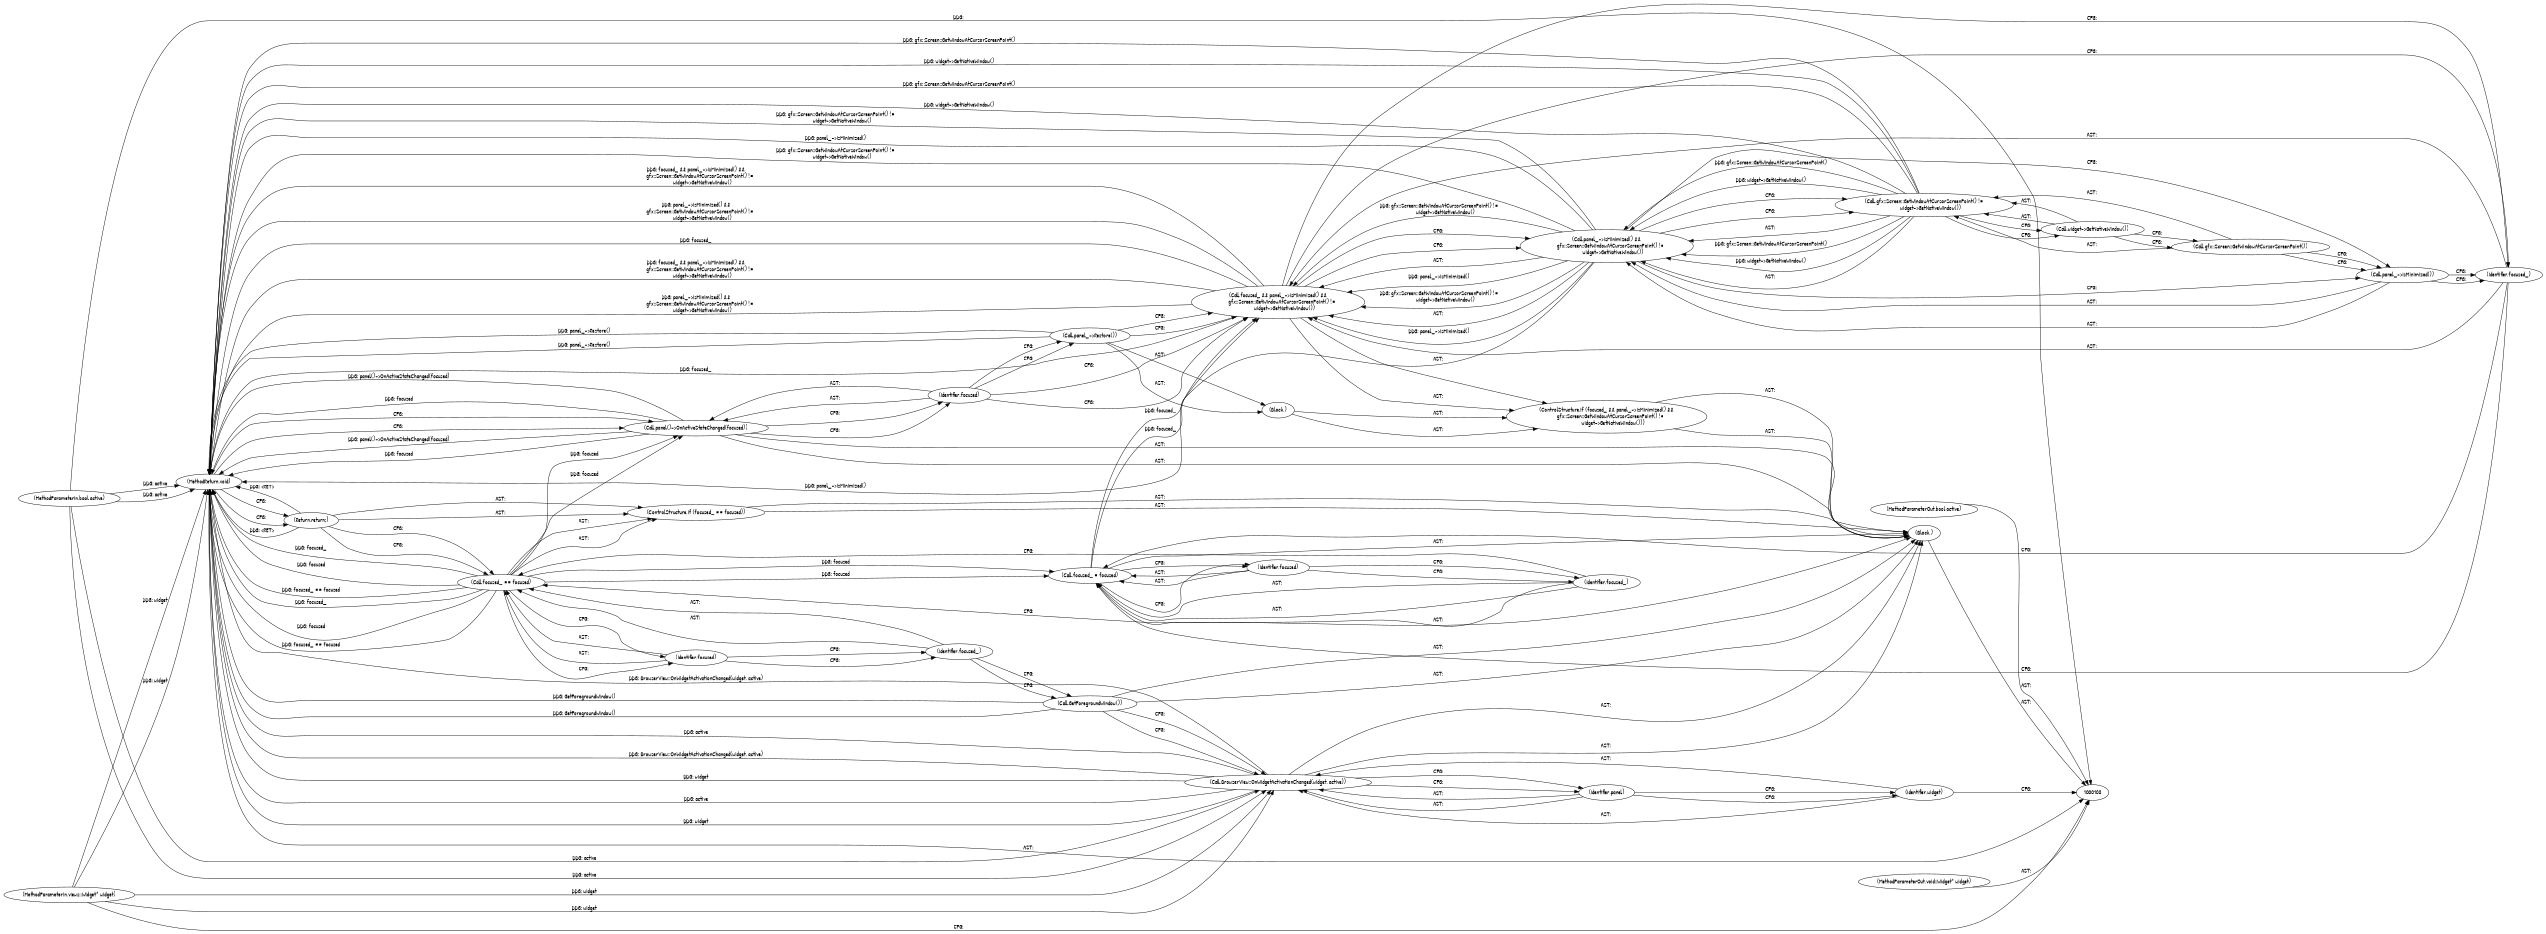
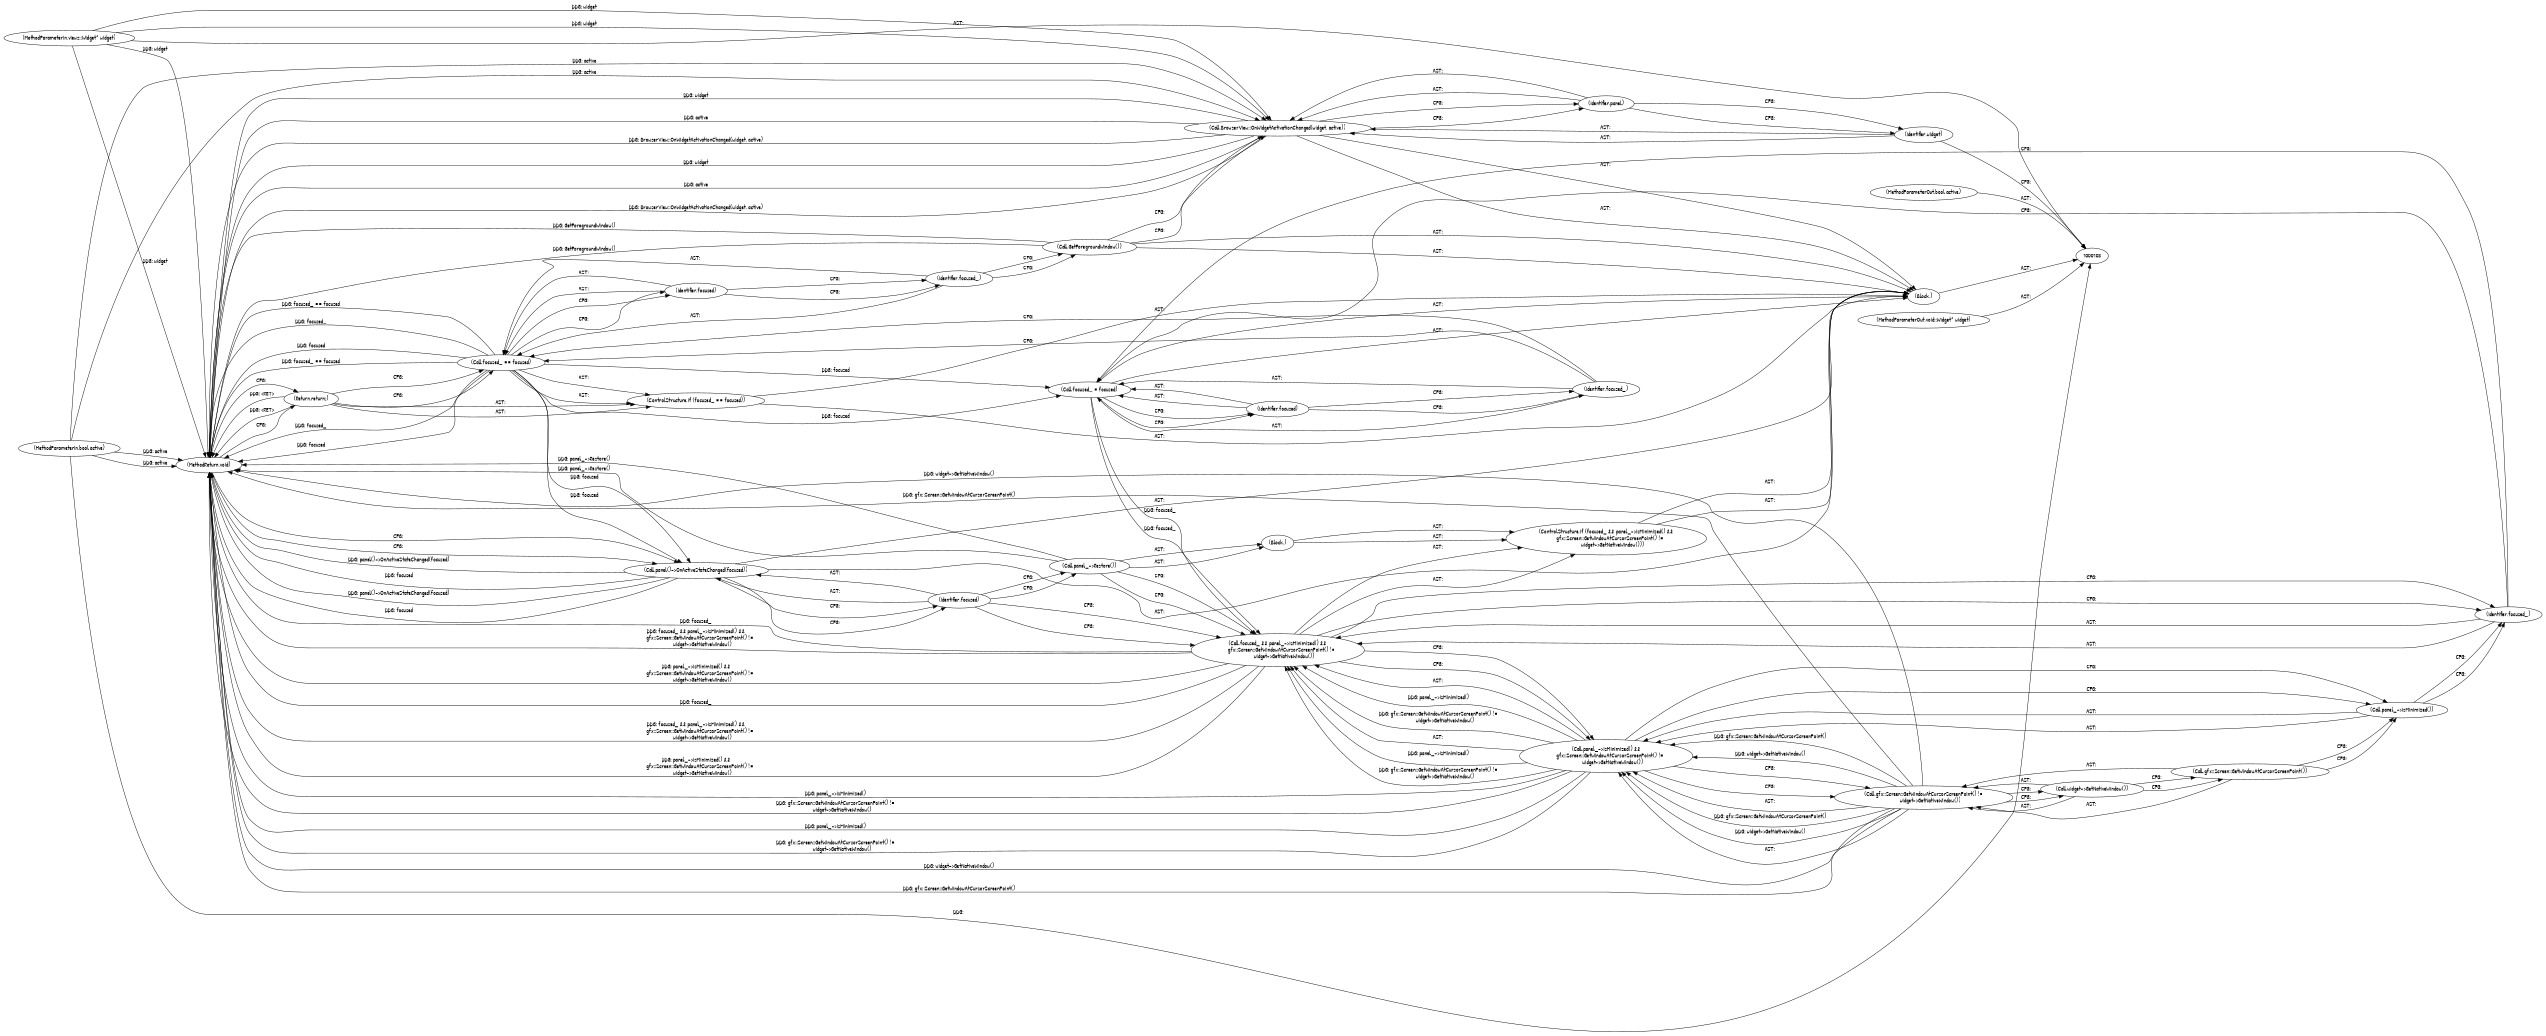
edge "(MethodReturn,void)" -> "1000108": removed, label "AST:"
edge "(MethodParameterIn,views::Widget* widget)" -> "1000108": label "CFG: " -> "AST: "
